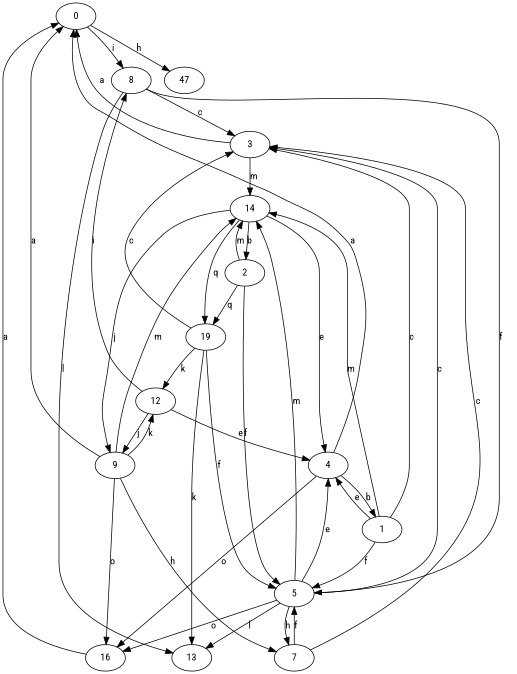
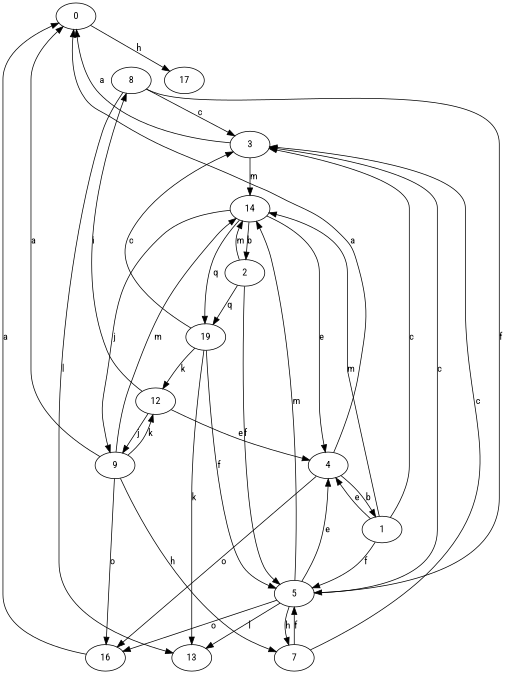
edge "0" -> "8": removed, label "i"
node "47": label "47" -> "17"
